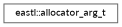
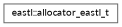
node "eastl::allocator_arg_t": label "eastl::allocator_arg_t" -> "eastl::allocator_eastl_t"
